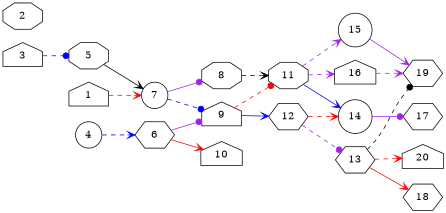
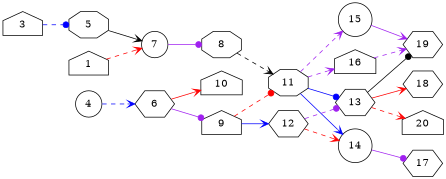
node "2": removed
edge "11" -> "13": added
edge "7" -> "9": removed
edge "13" -> "19": style dashed -> solid
